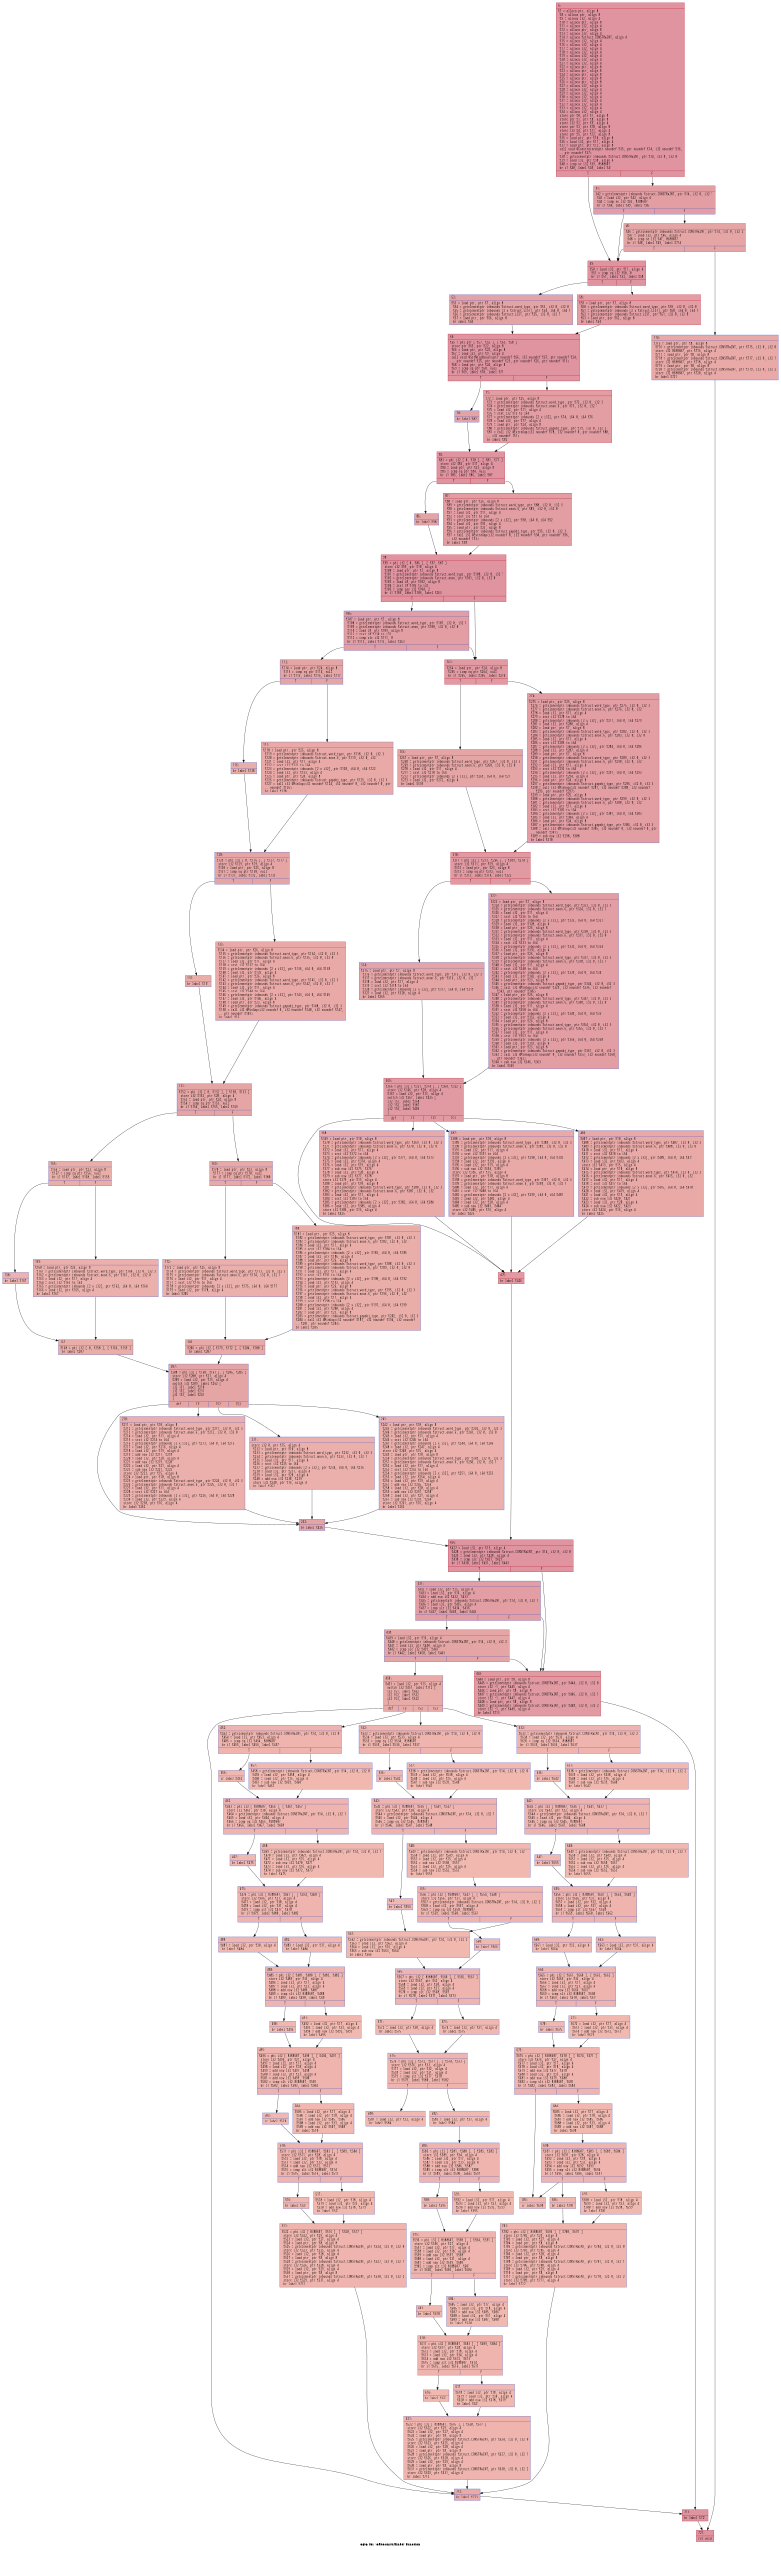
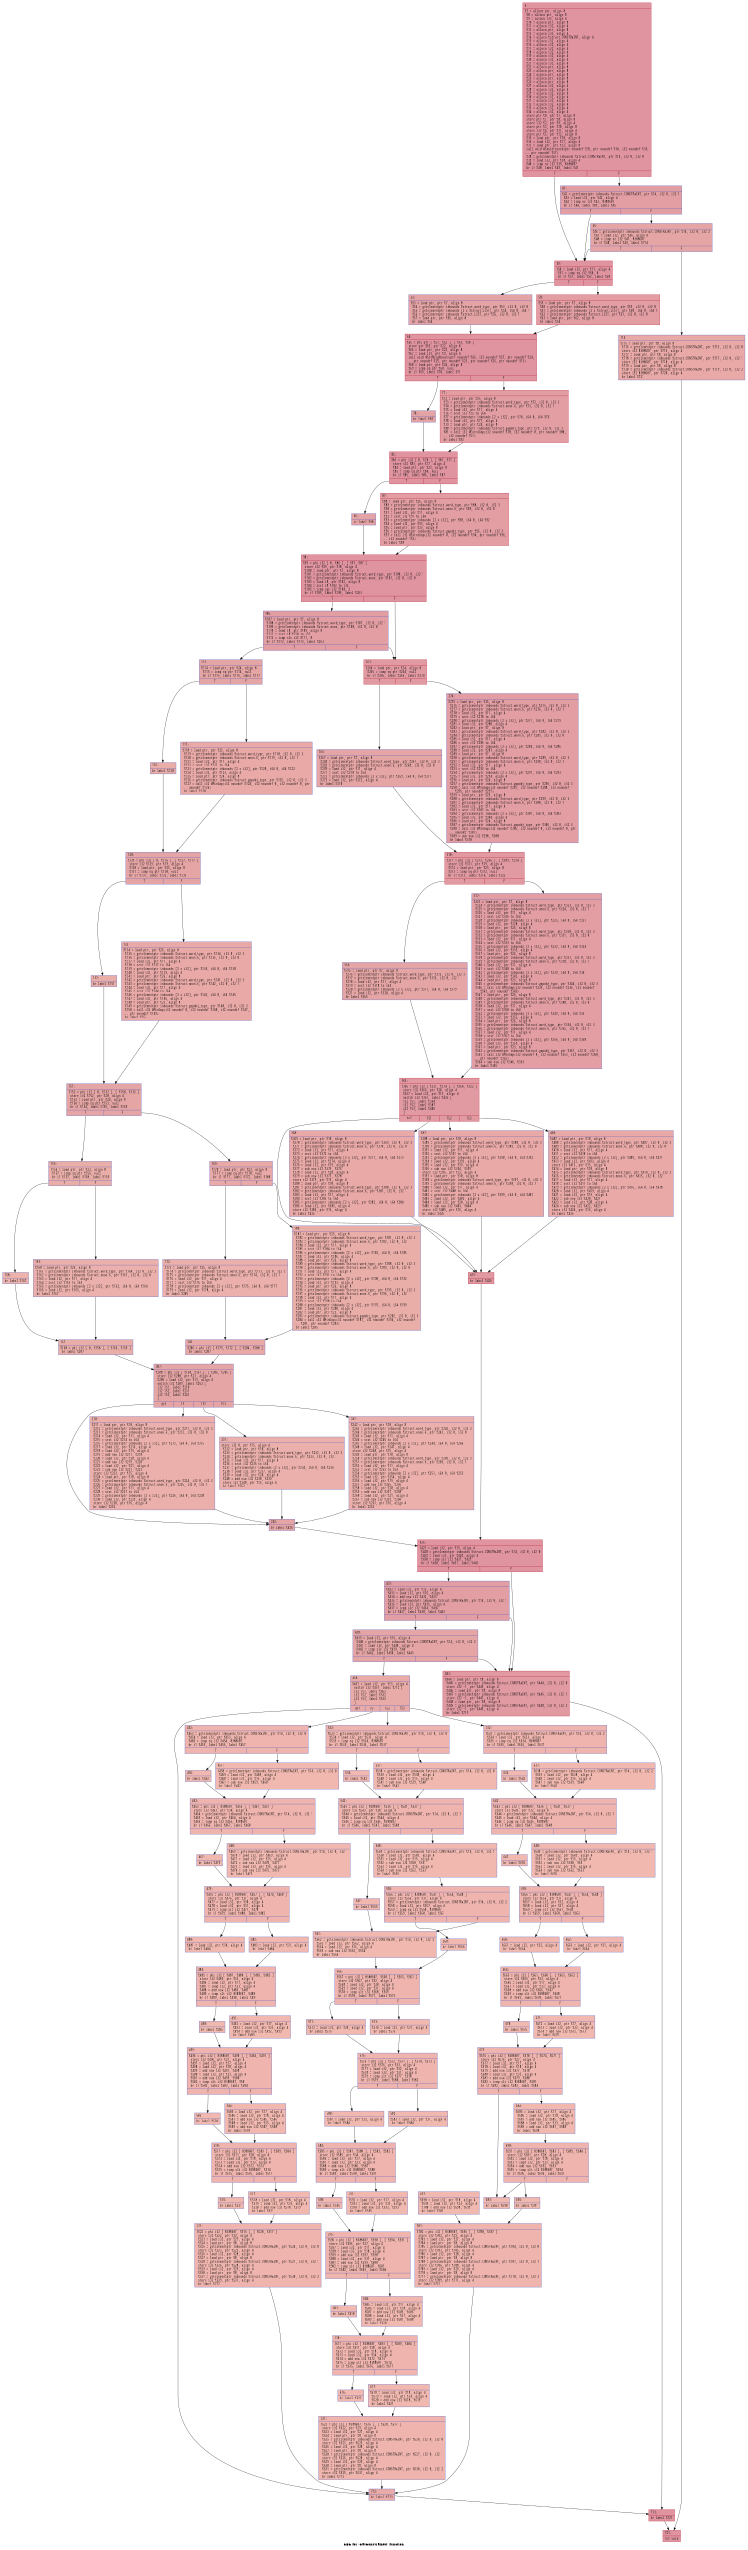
edge "580:" -> "584:": added
edge "690:" -> "697:": removed
